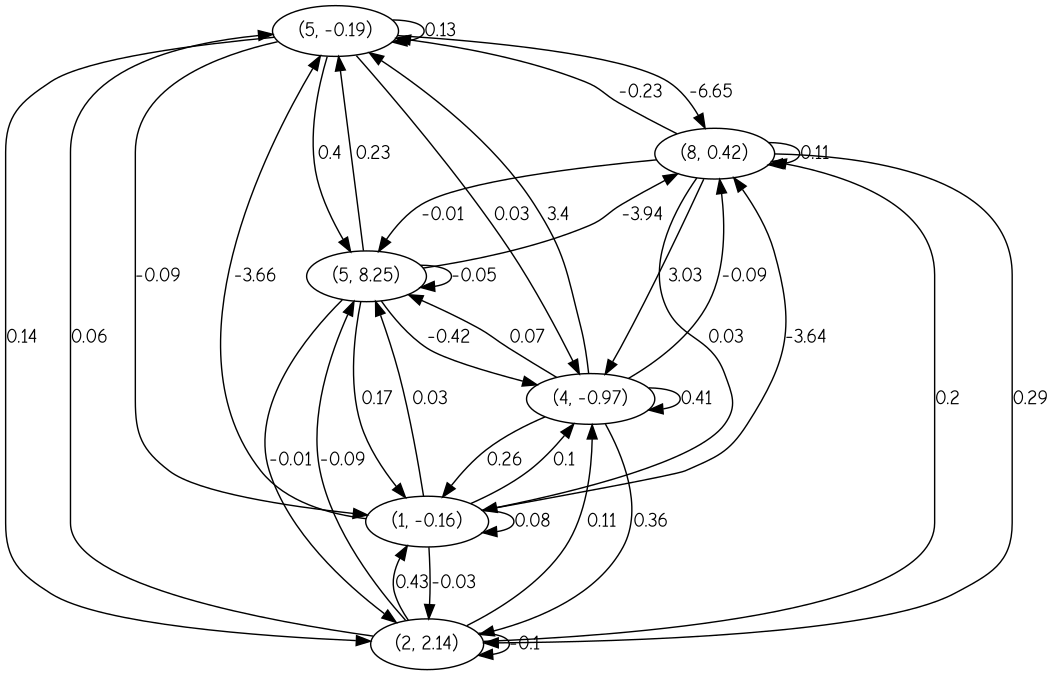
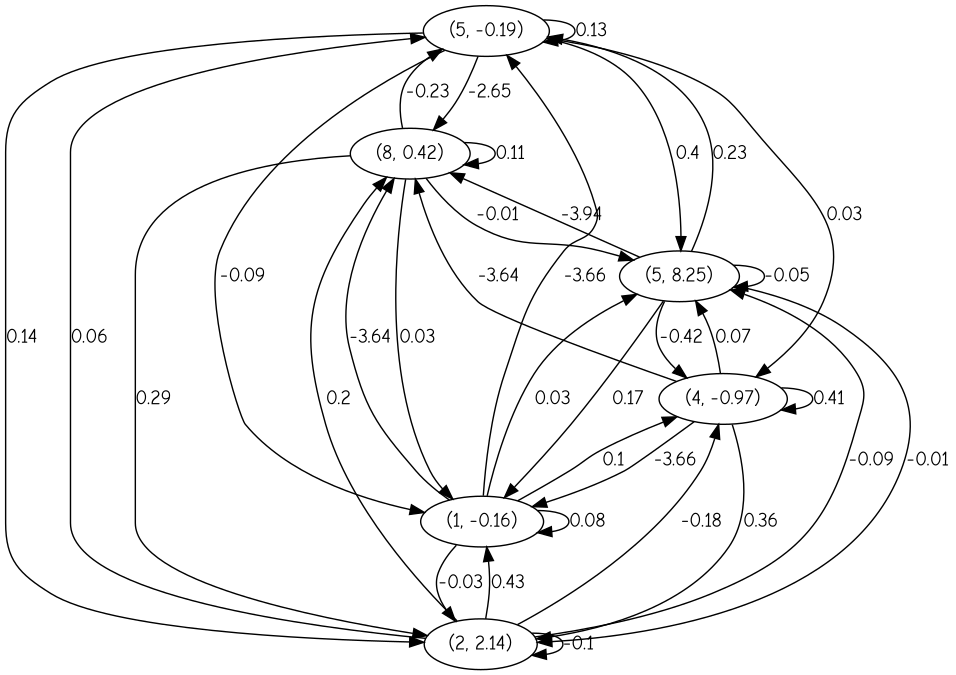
edge "(5, -0.19)" -> "(8, 0.42)": label "-6.65" -> "-2.65"
edge "(4, -0.97)" -> "(5, -0.19)": removed, label "3.4"
edge "(4, -0.97)" -> "(8, 0.42)": label "-0.09" -> "-3.64"
edge "(8, 0.42)" -> "(4, -0.97)": removed, label "3.03"
edge "(4, -0.97)" -> "(1, -0.16)": label "0.26" -> "-3.66"
edge "(2, 2.14)" -> "(4, -0.97)": label "0.11" -> "-0.18"
